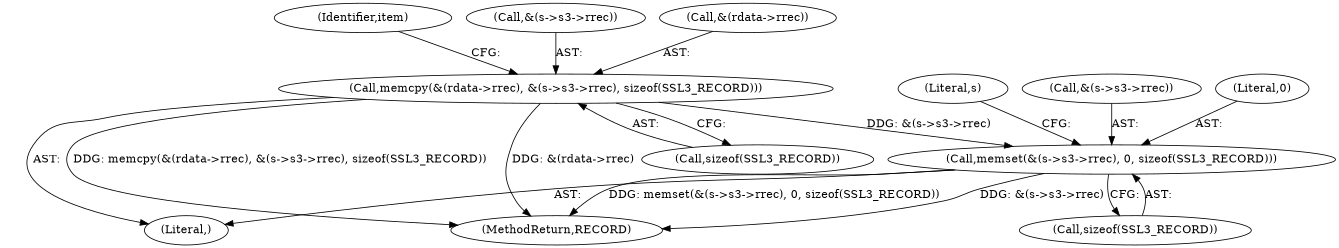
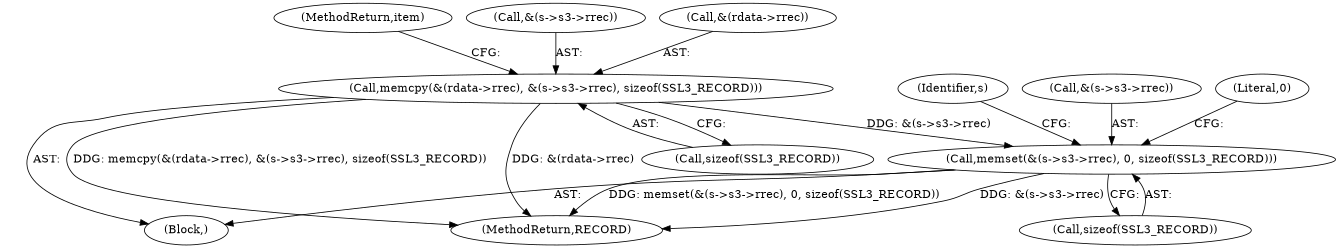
node "(Identifier,item)": label "(Identifier,item)" -> "(MethodReturn,item)"
node "(Literal,s)": label "(Literal,s)" -> "(Identifier,s)"
edge "(Literal,0)" -> "(Call,memset(&(s->s3->rrec), 0, sizeof(SSL3_RECORD)))": label "AST: " -> "CFG: "
node "(Literal,)": label "(Literal,)" -> "(Block,)"
